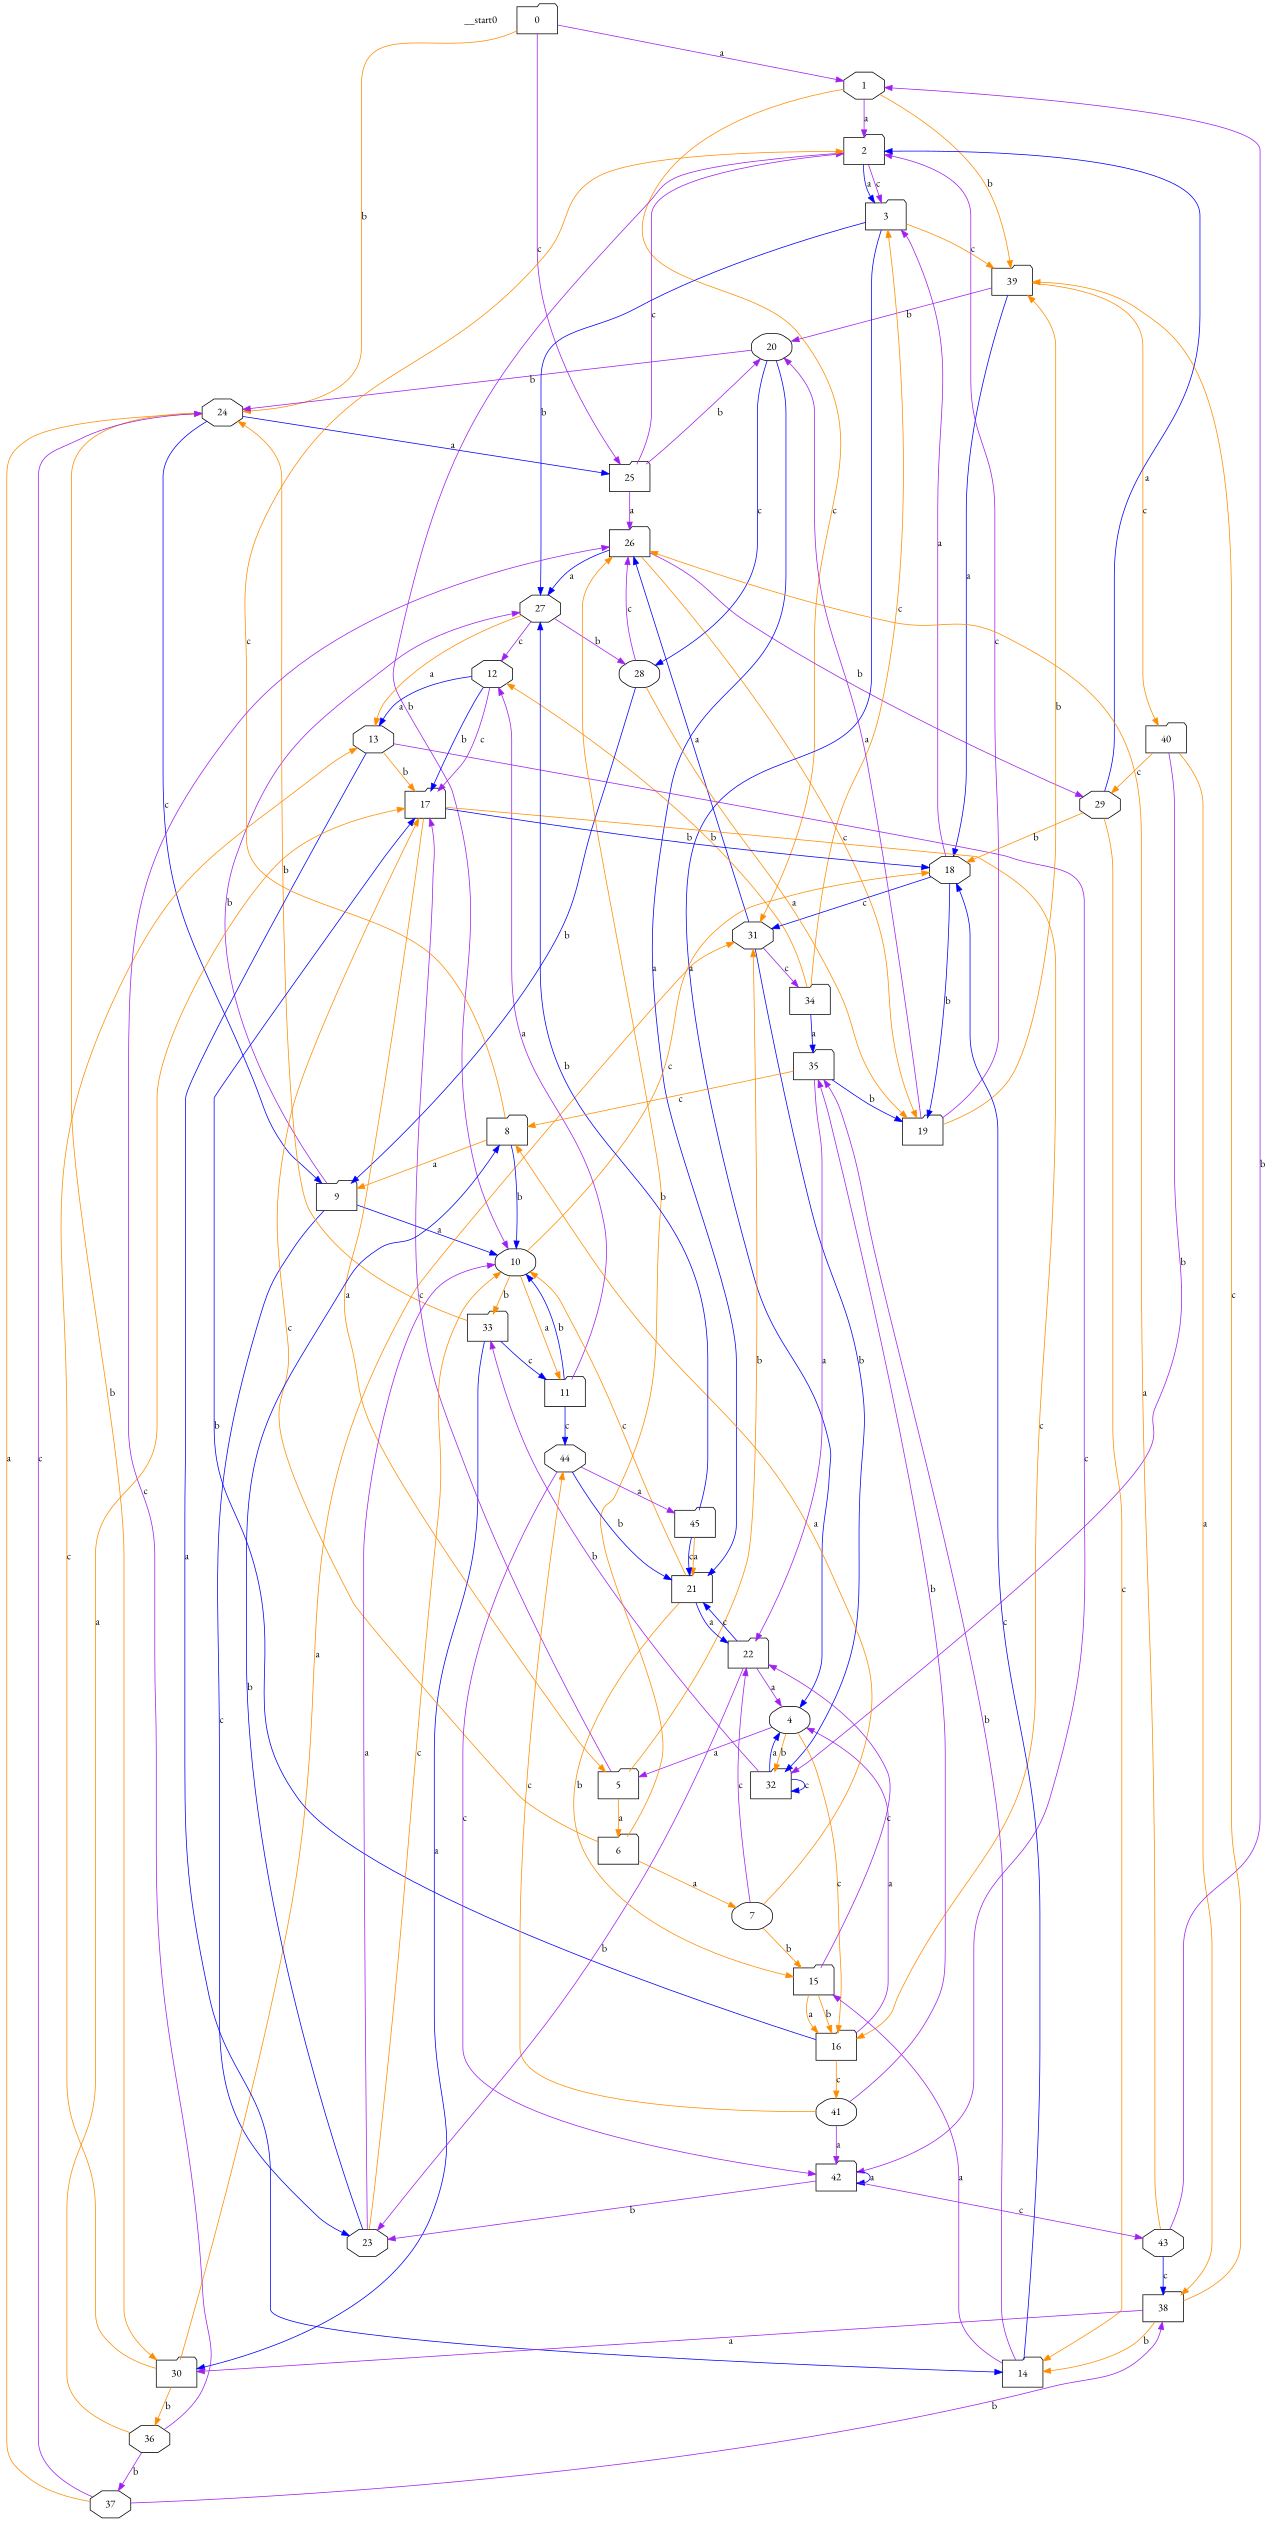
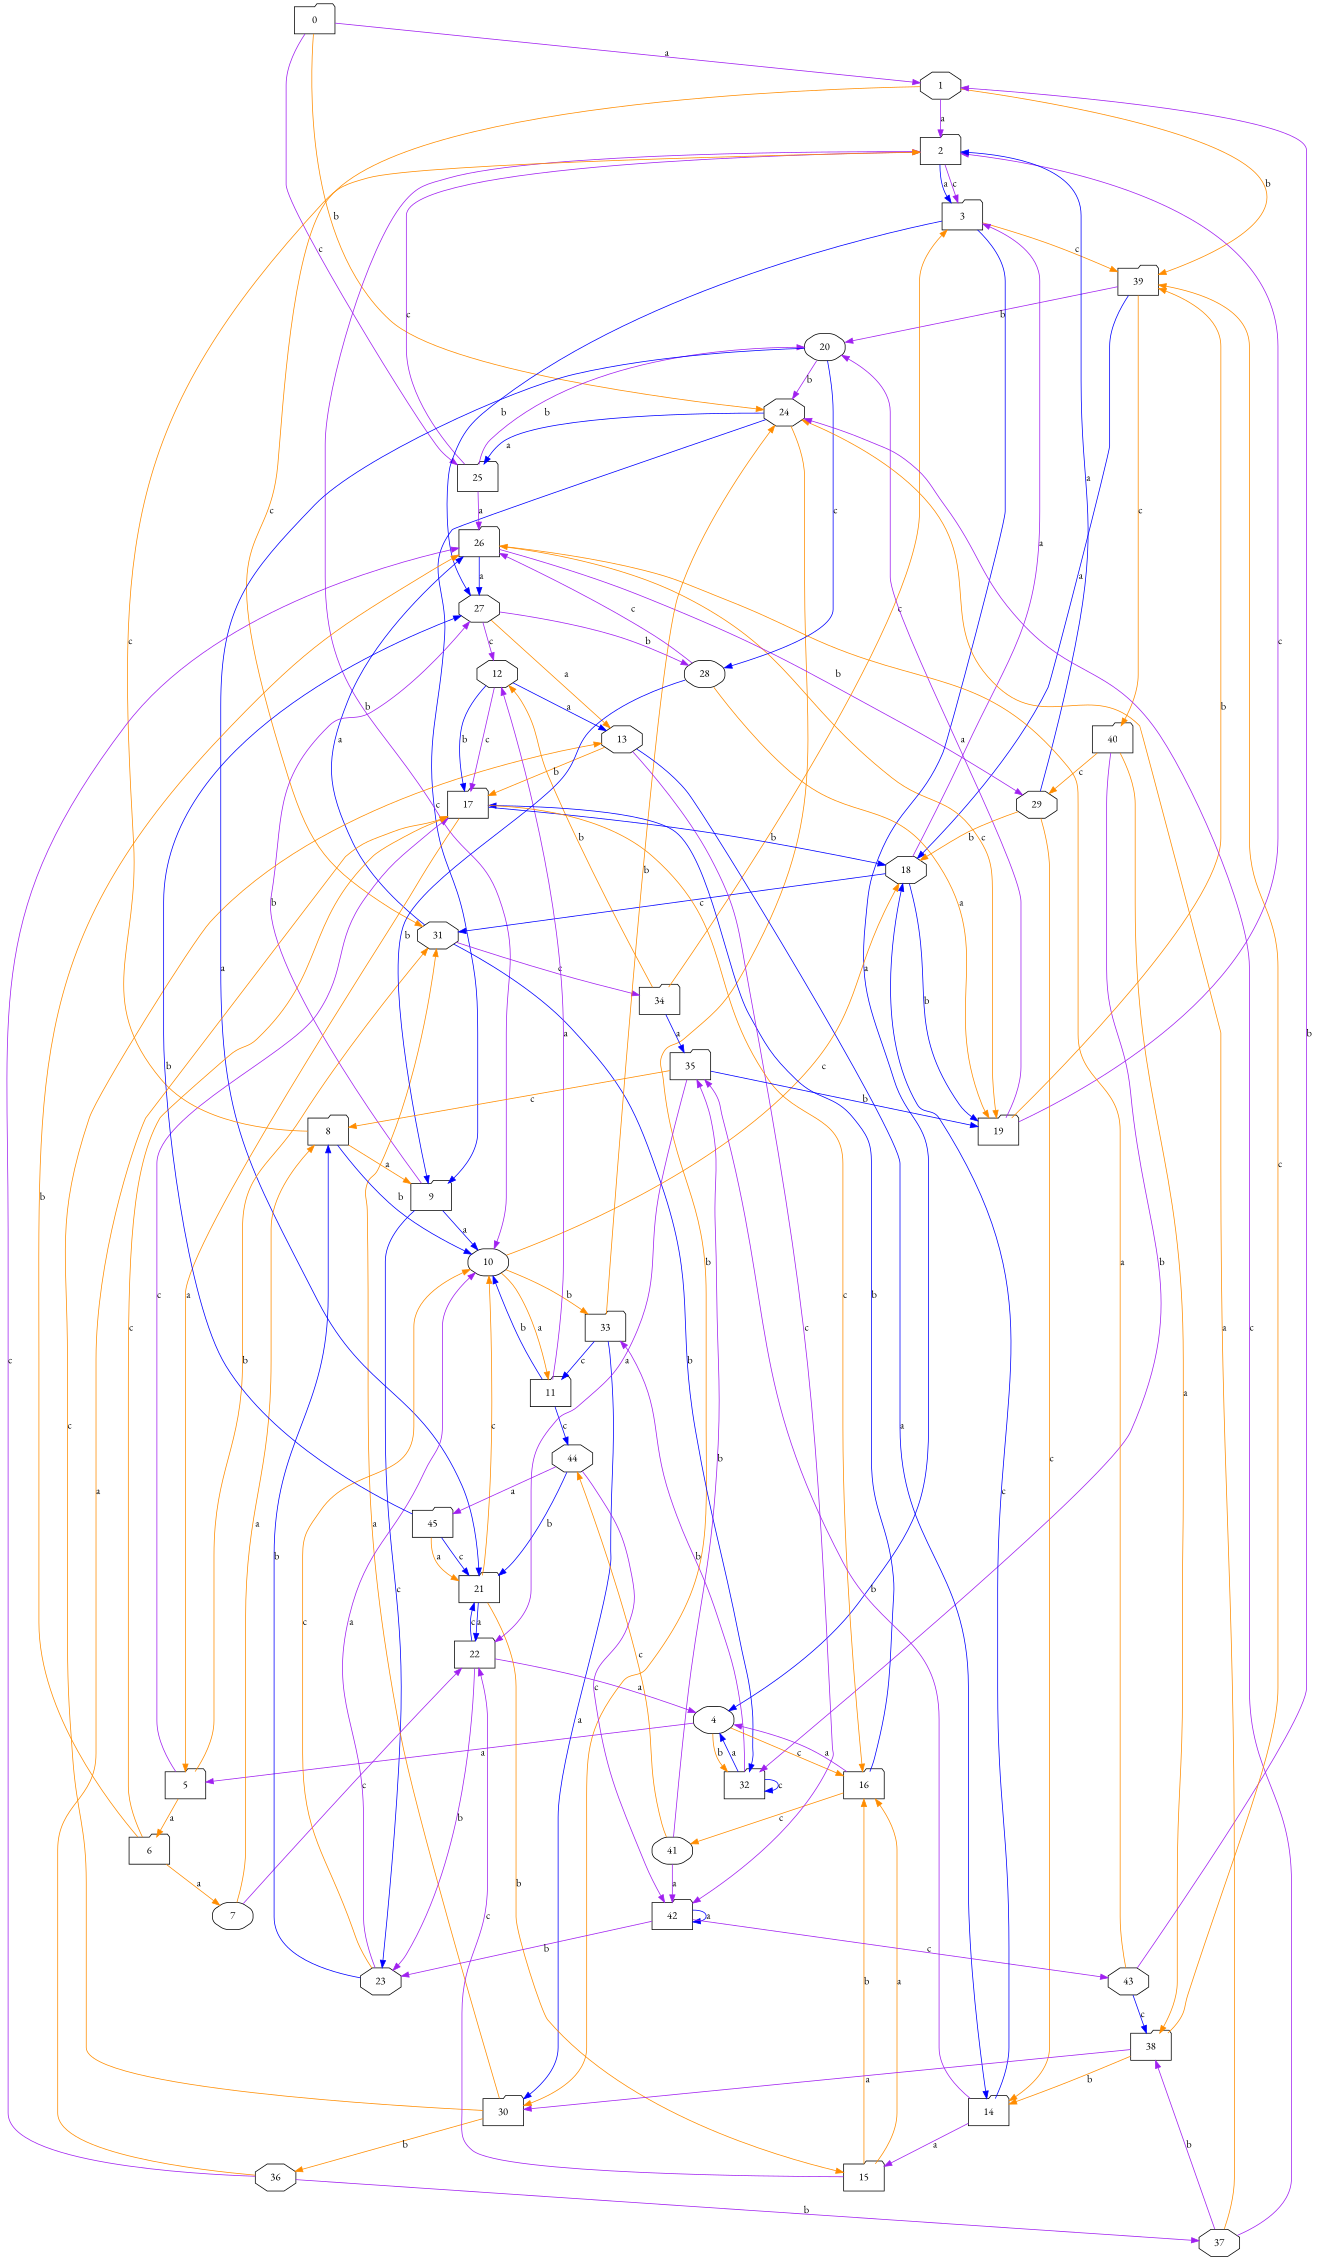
node "__start0": removed
edge "7" -> "15": removed, label "b"
